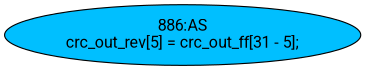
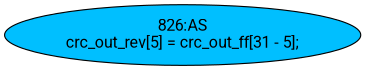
node "886:AS crc_out_rev[5] = crc_out_ff[31 - 5];": label "886:AS crc_out_rev[5] = crc_out_ff[31 - 5];" -> "826:AS crc_out_rev[5] = crc_out_ff[31 - 5];"
